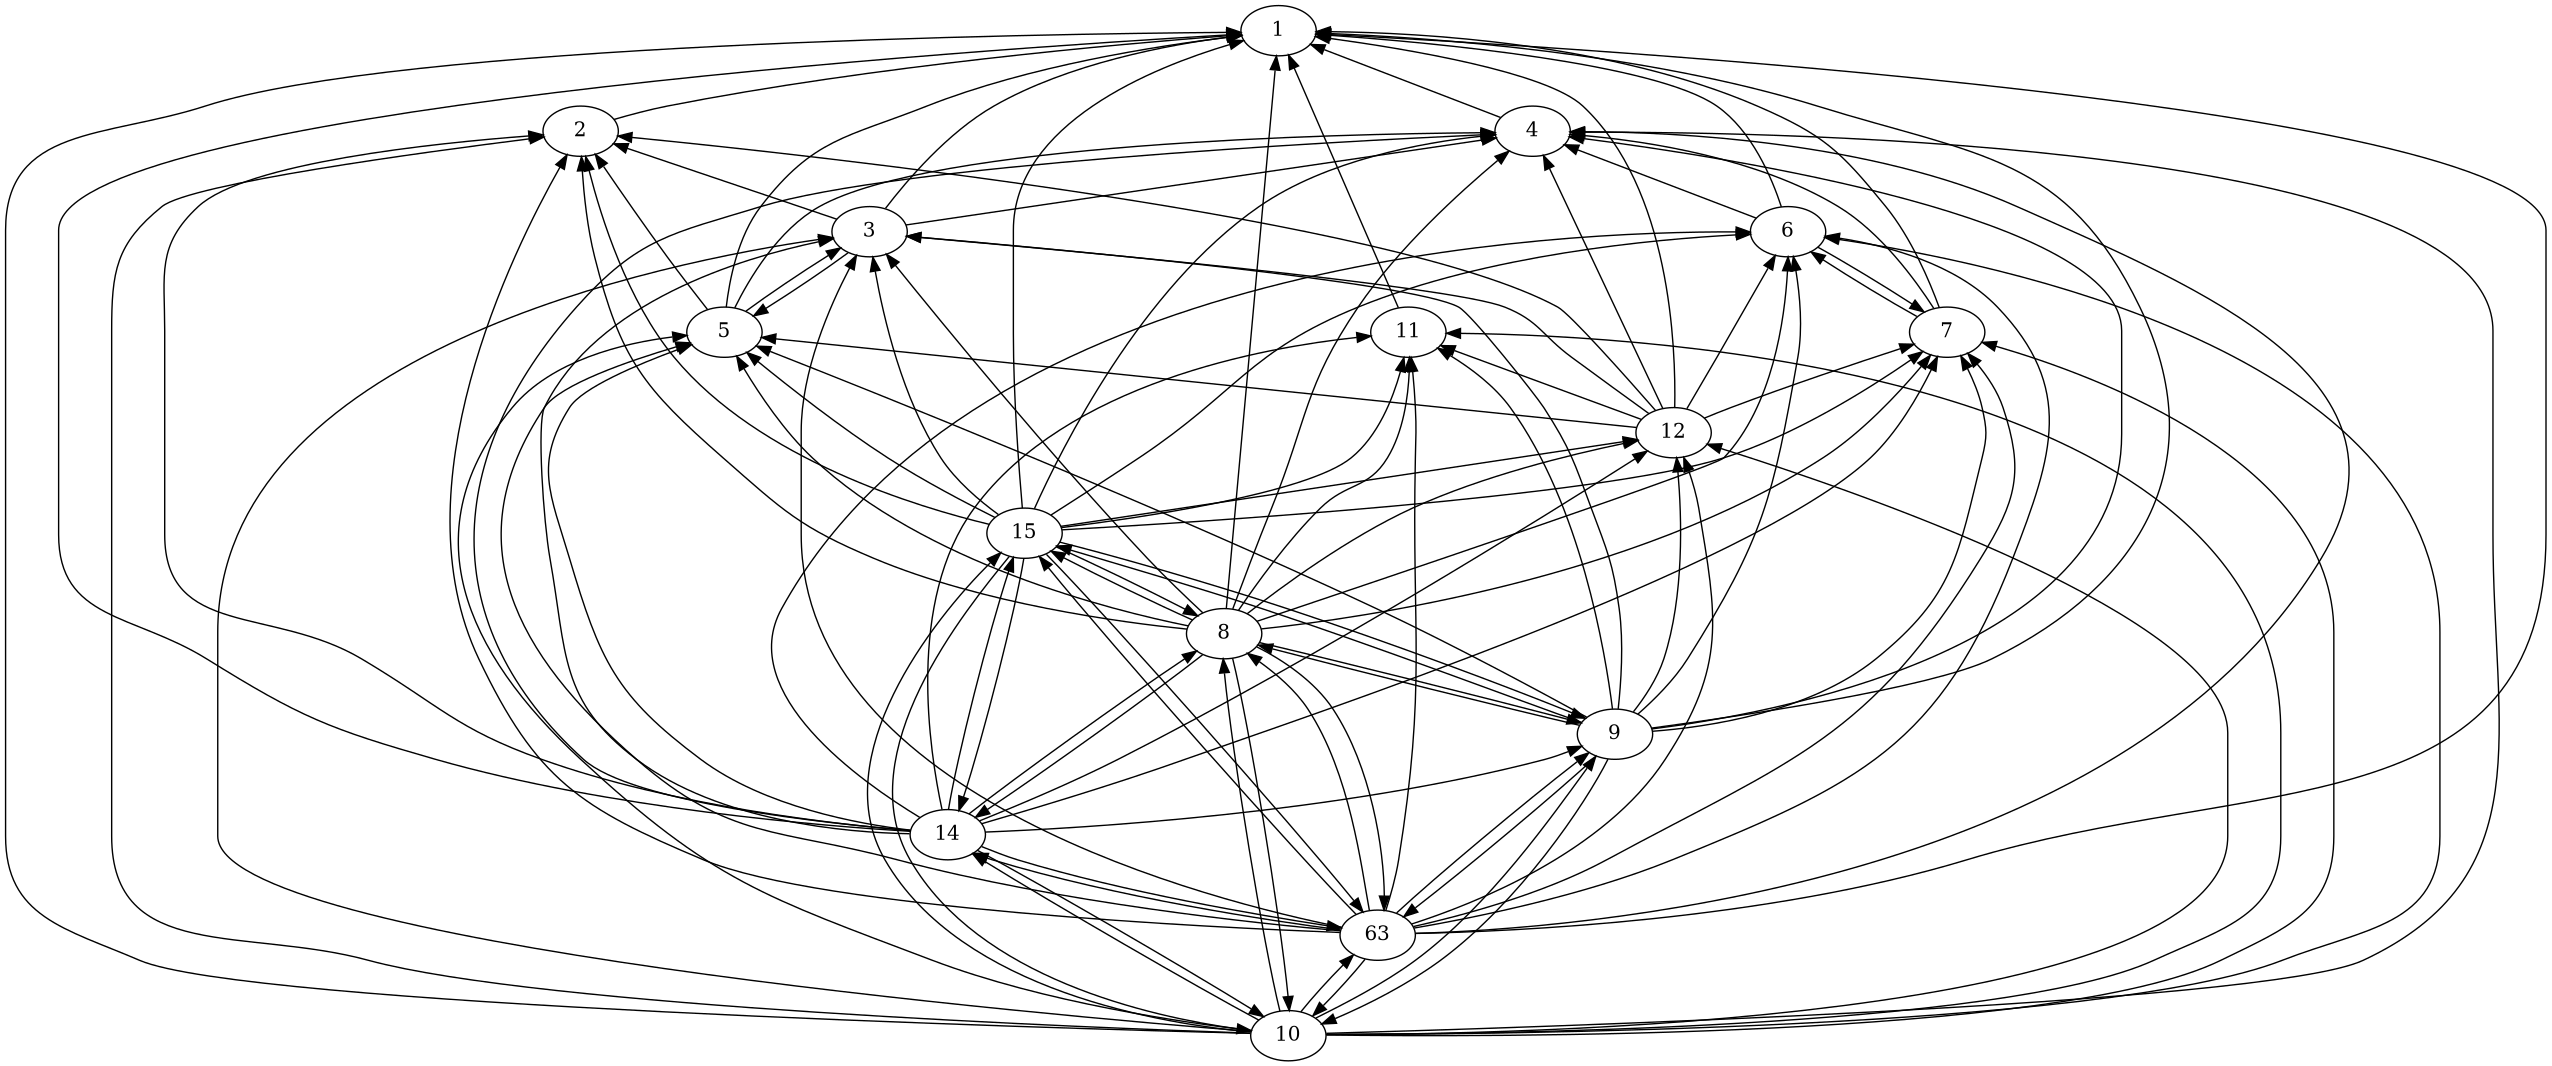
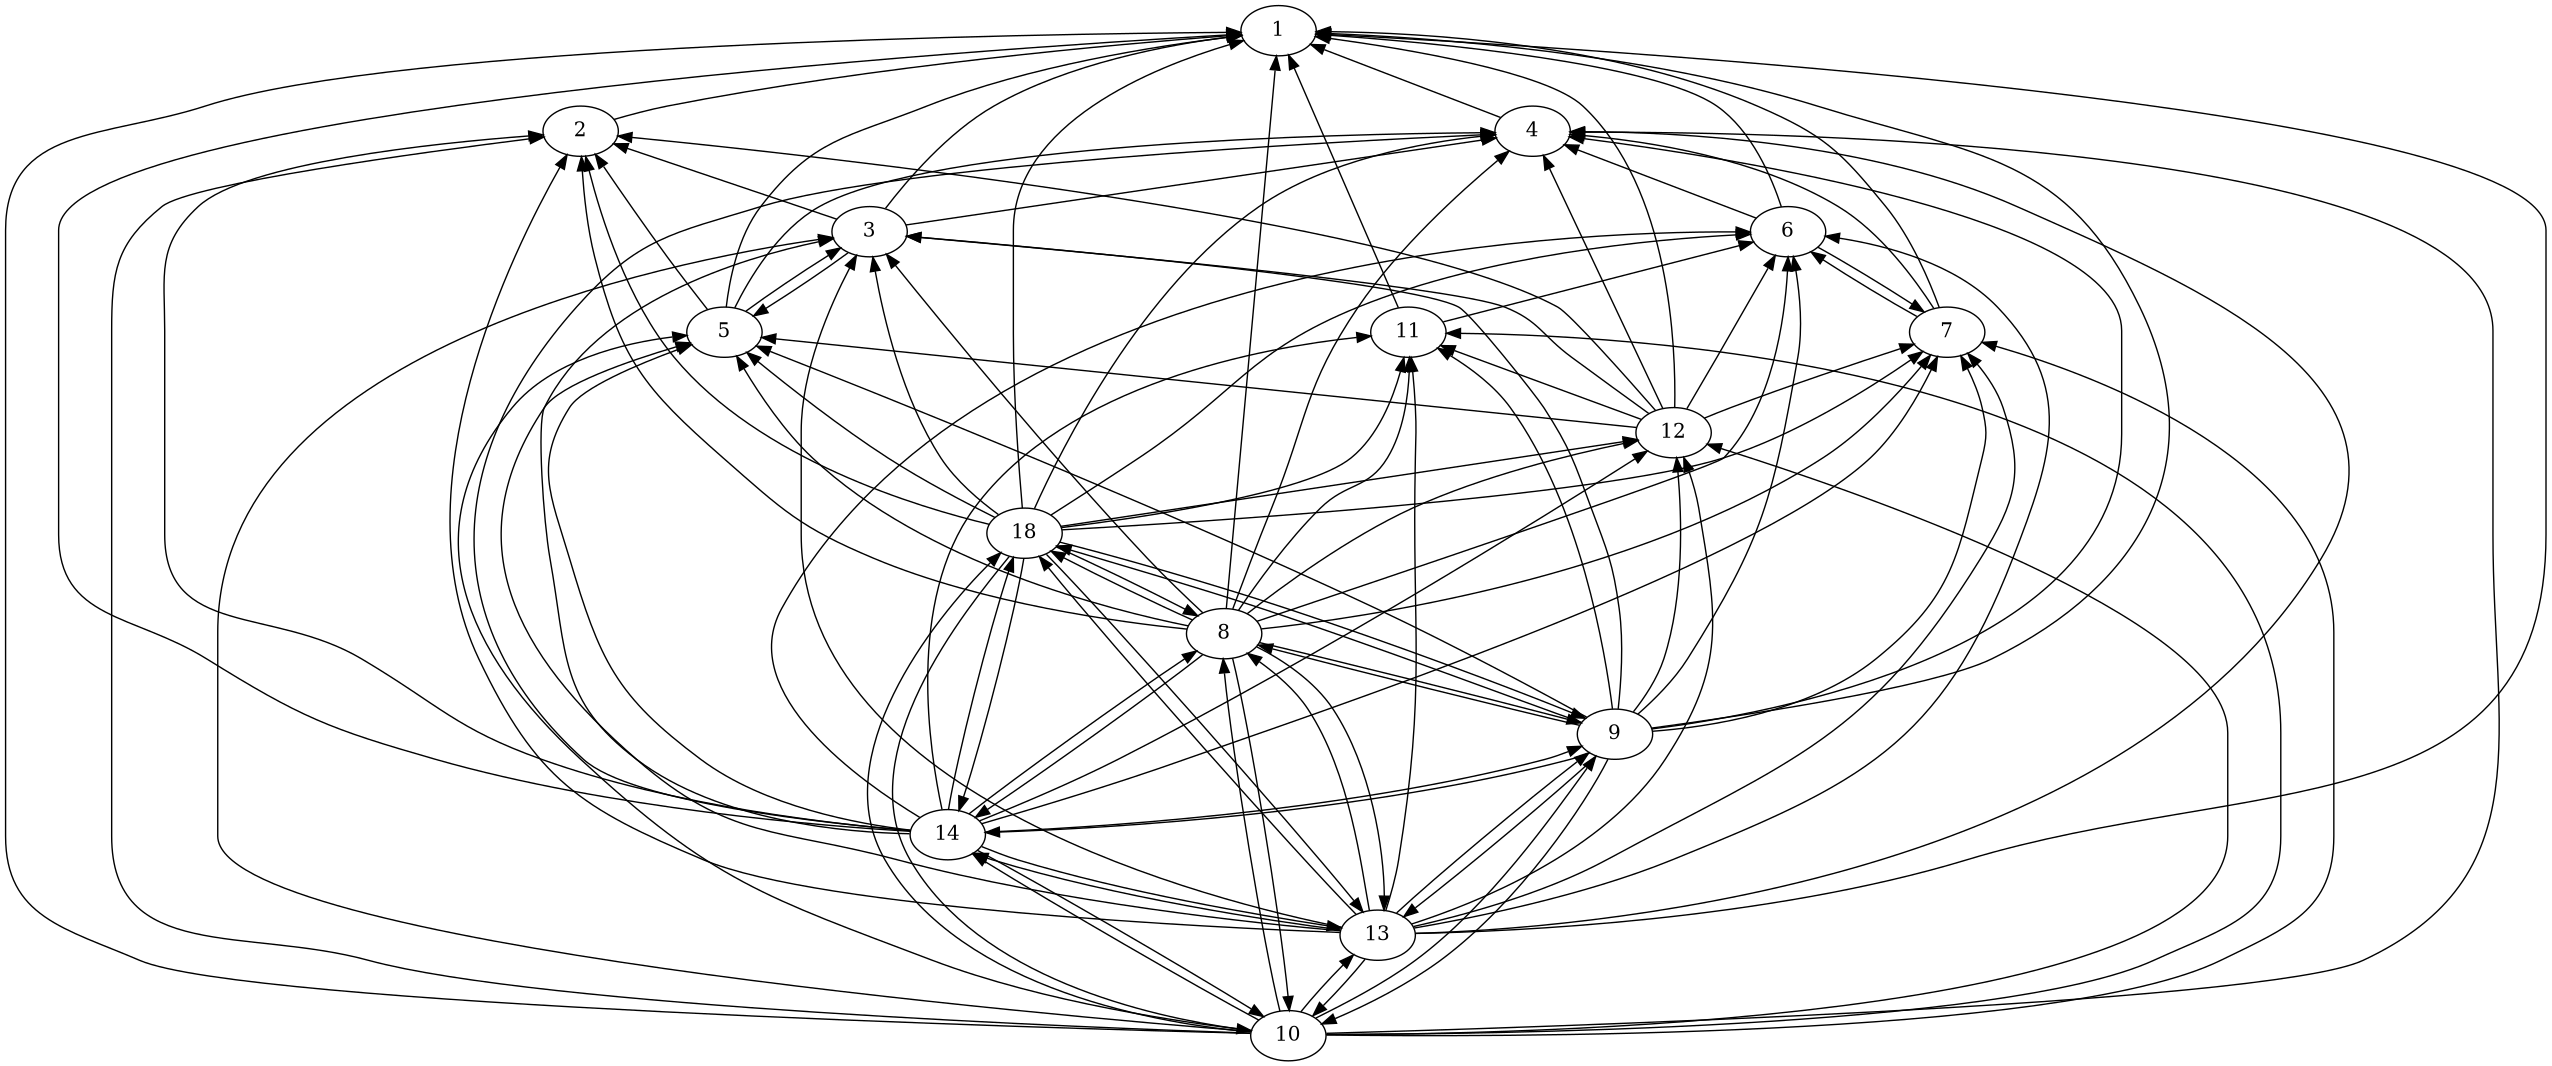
node "15": label "15" -> "18"
edge "9" -> "14": added
edge "10" -> "6": now "11" -> "6"
node "63": label "63" -> "13"
